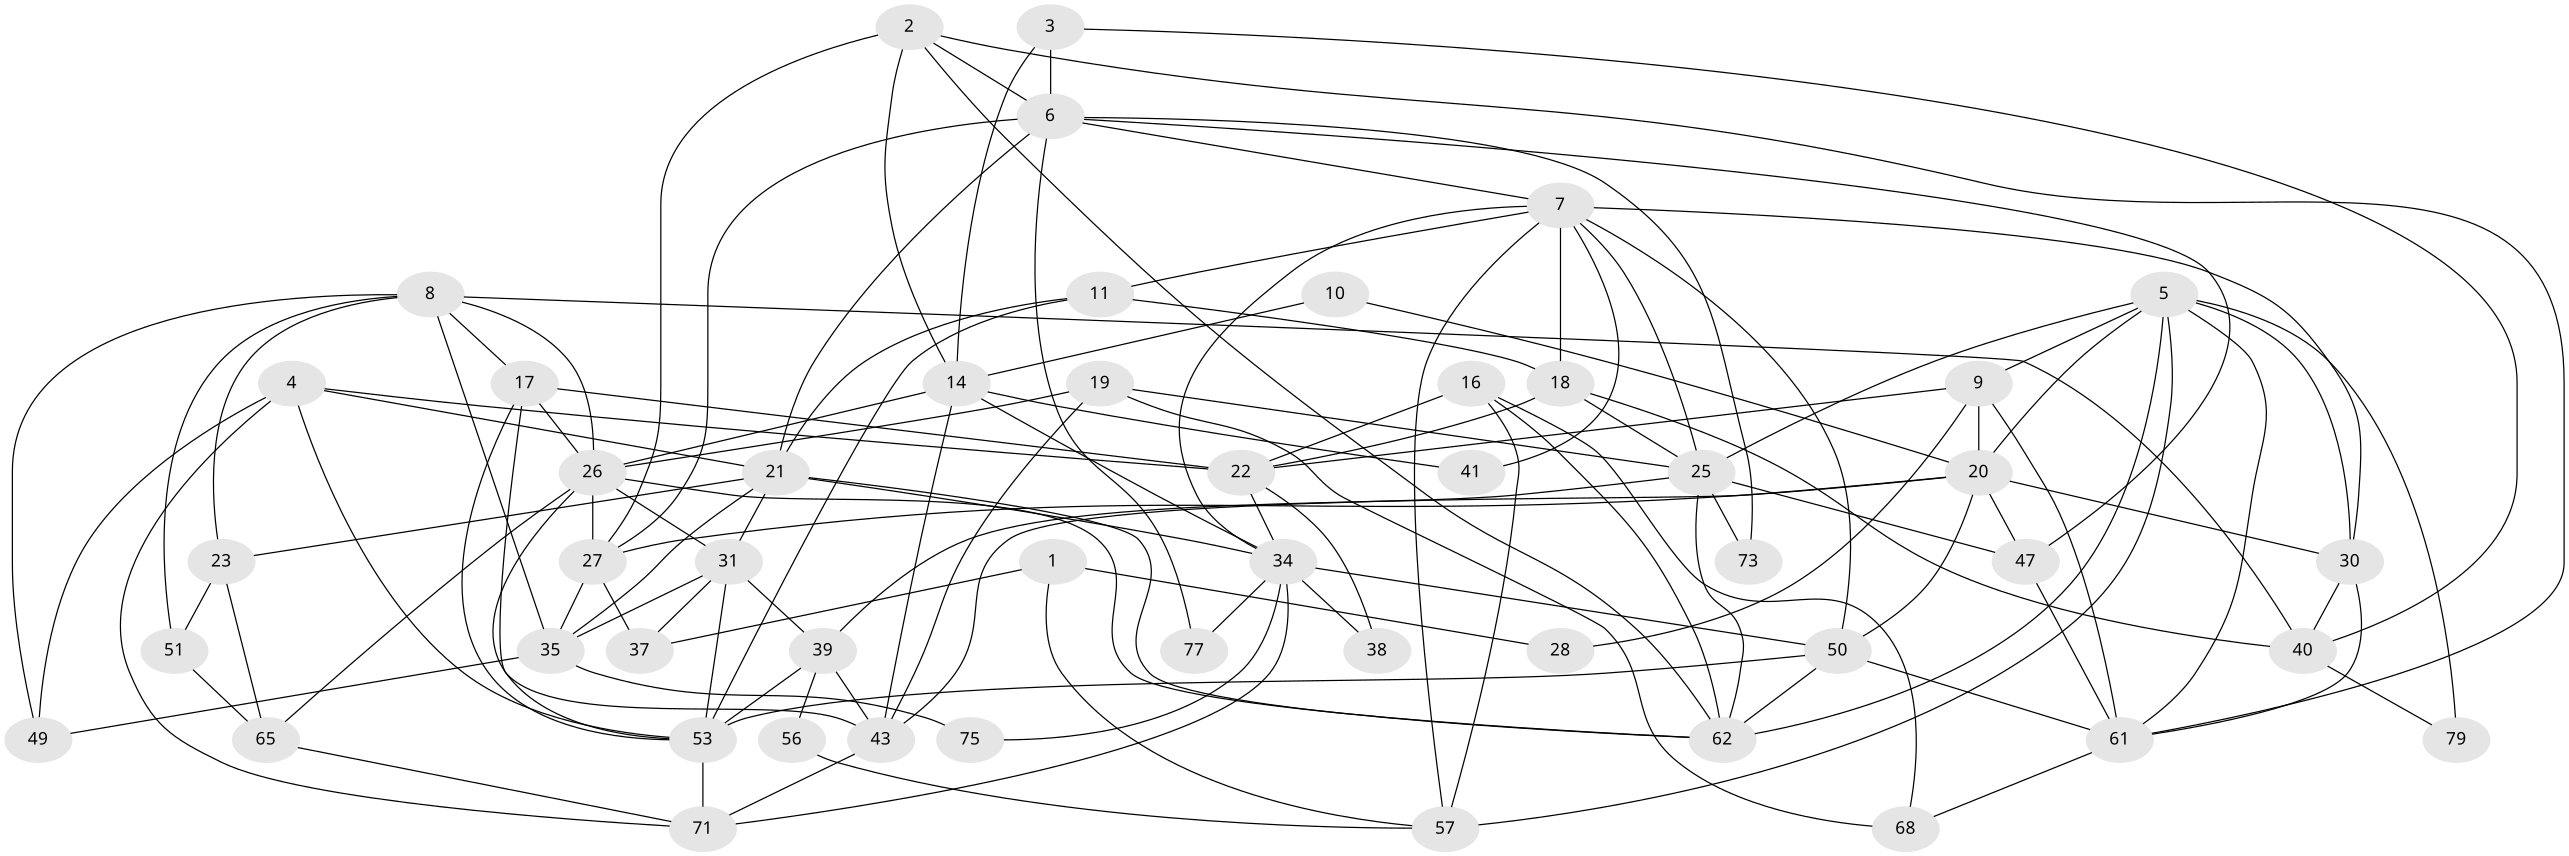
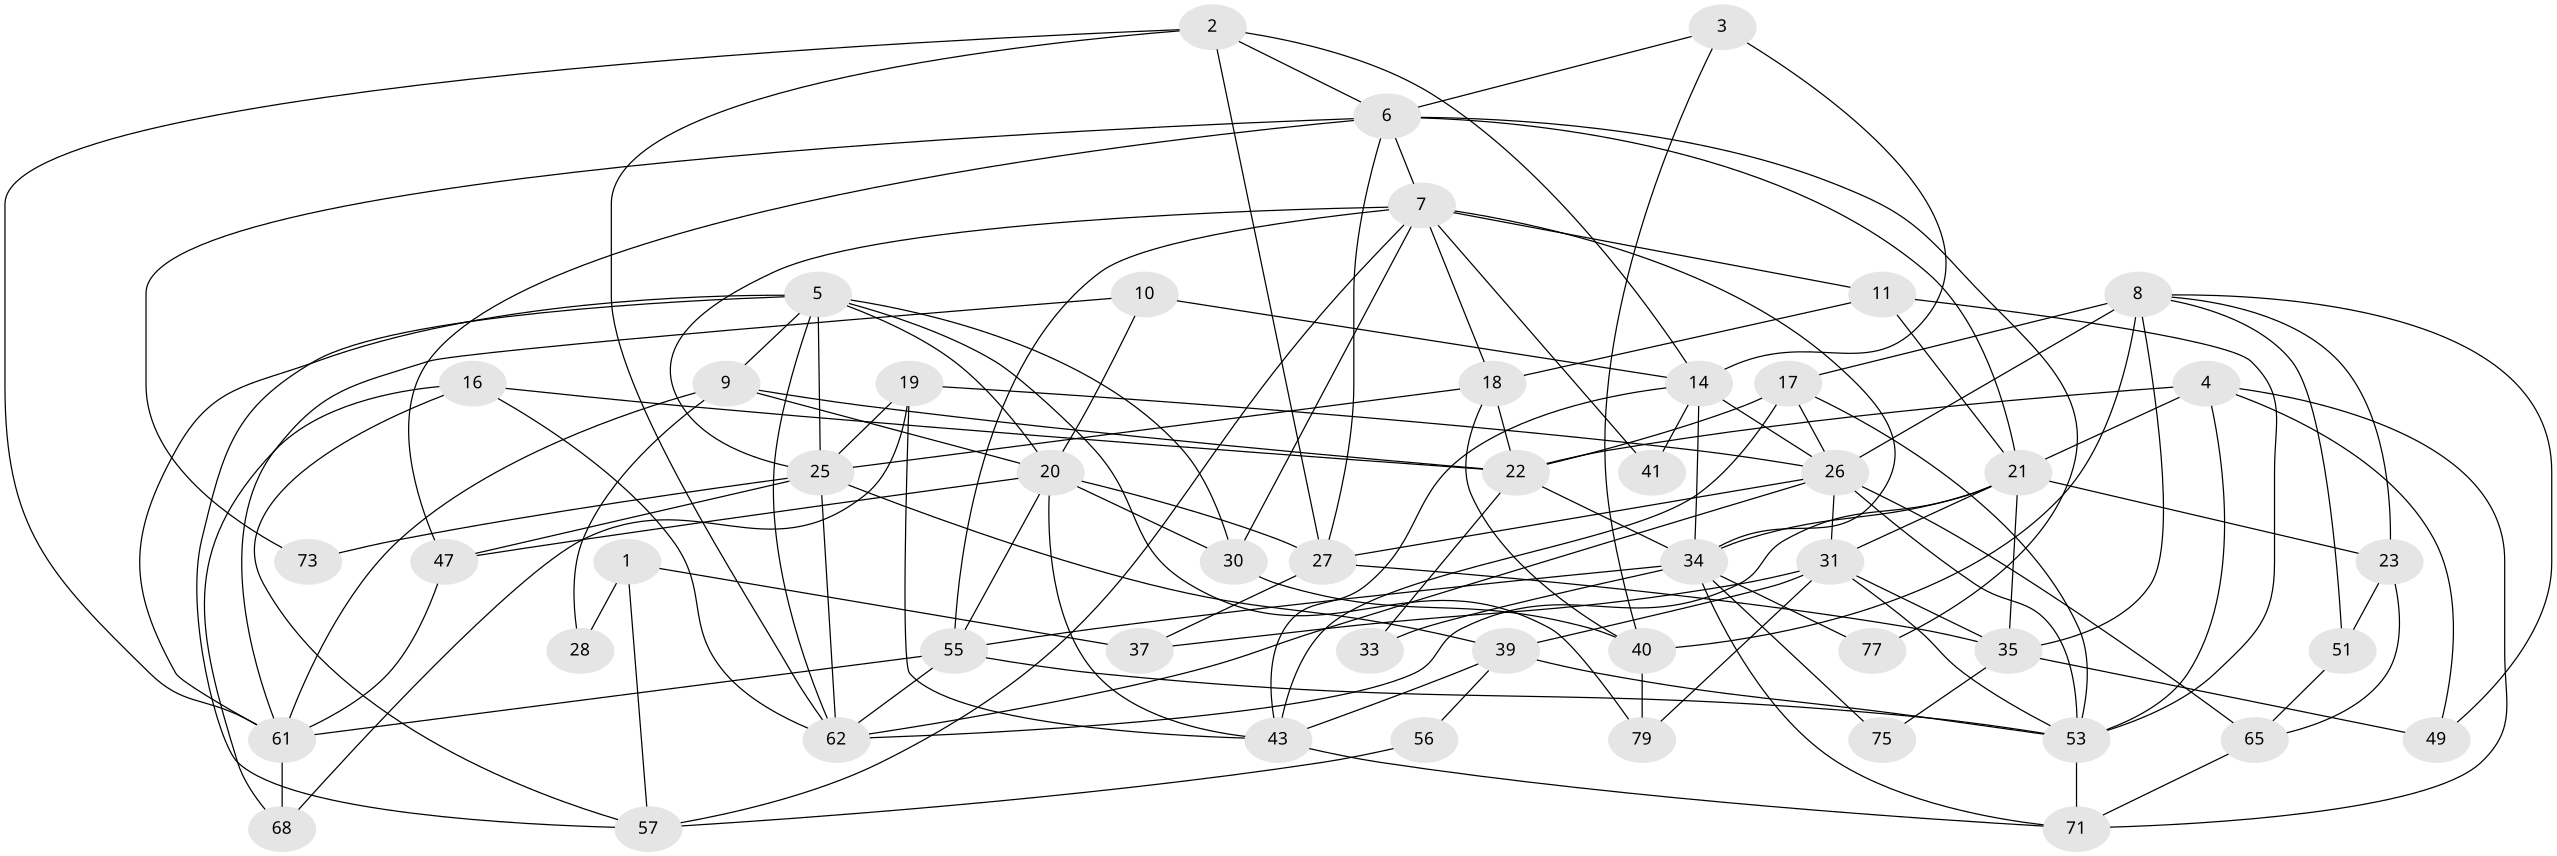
node "38": label "38" -> "33"
node "50": label "50" -> "55"
edge "31" -- "79": added
edge "30" -- "61": now "10" -- "61"
